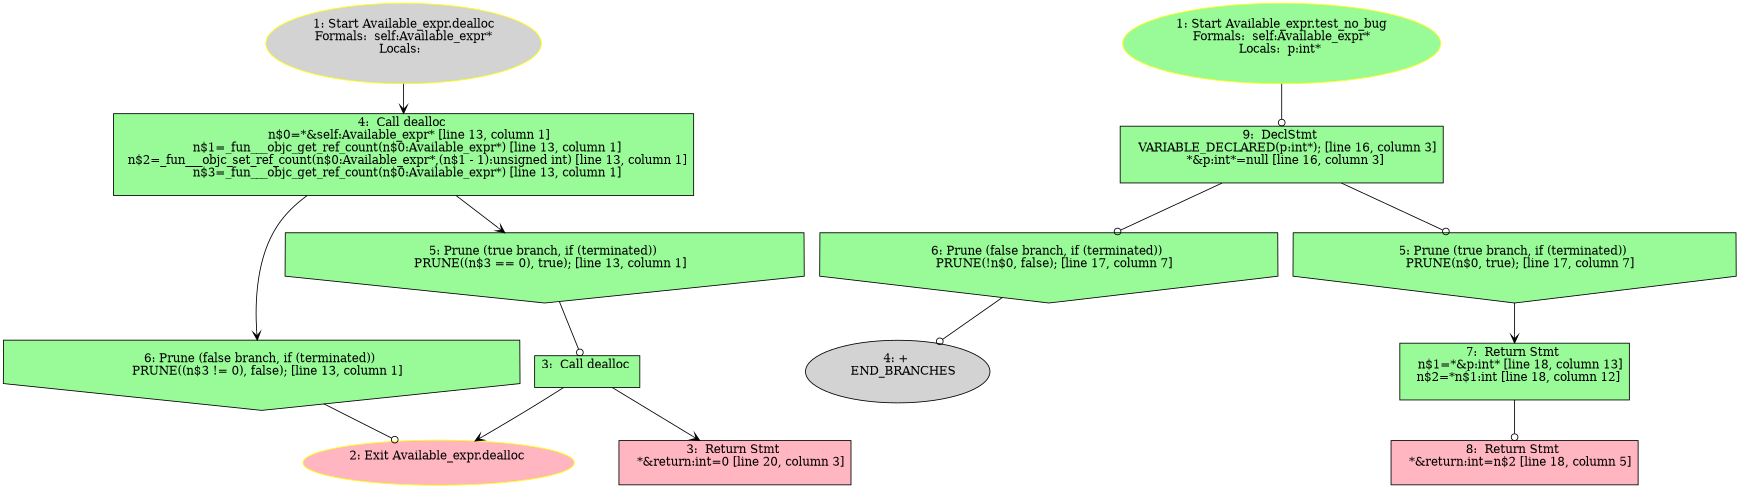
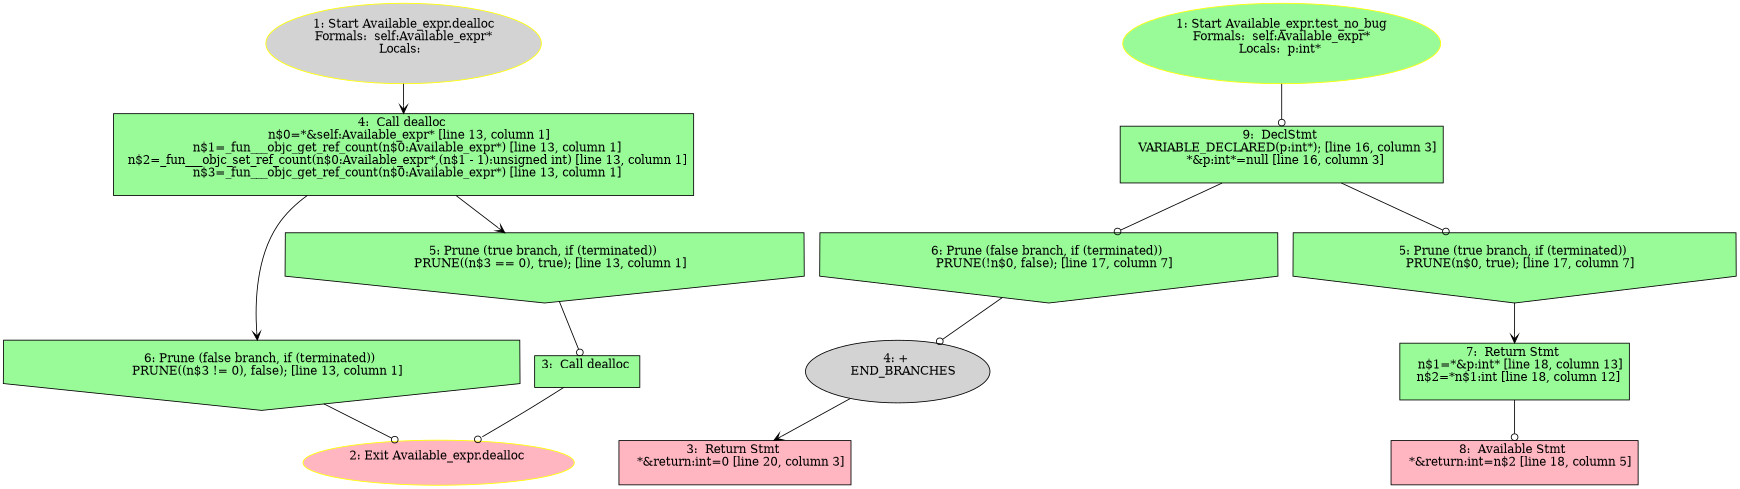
edge "3:  Call dealloc" -> "3:  Return Stmt *&return:int=0 [line 20, column 3]": now "4: + END_BRANCHES" -> "3:  Return Stmt *&return:int=0 [line 20, column 3]"
edge "3:  Call dealloc" -> "2: Exit Available_expr.dealloc": arrowhead vee -> odot
node "8:  Return Stmt *&return:int=n$2 [line 18, column 5]": label "8:  Return Stmt *&return:int=n$2 [line 18, column 5]" -> "8:  Available Stmt *&return:int=n$2 [line 18, column 5]"
